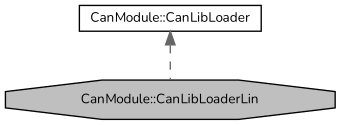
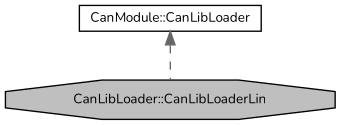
node "CanModule::CanLibLoaderLin": label "CanModule::CanLibLoaderLin" -> "CanLibLoader::CanLibLoaderLin"
